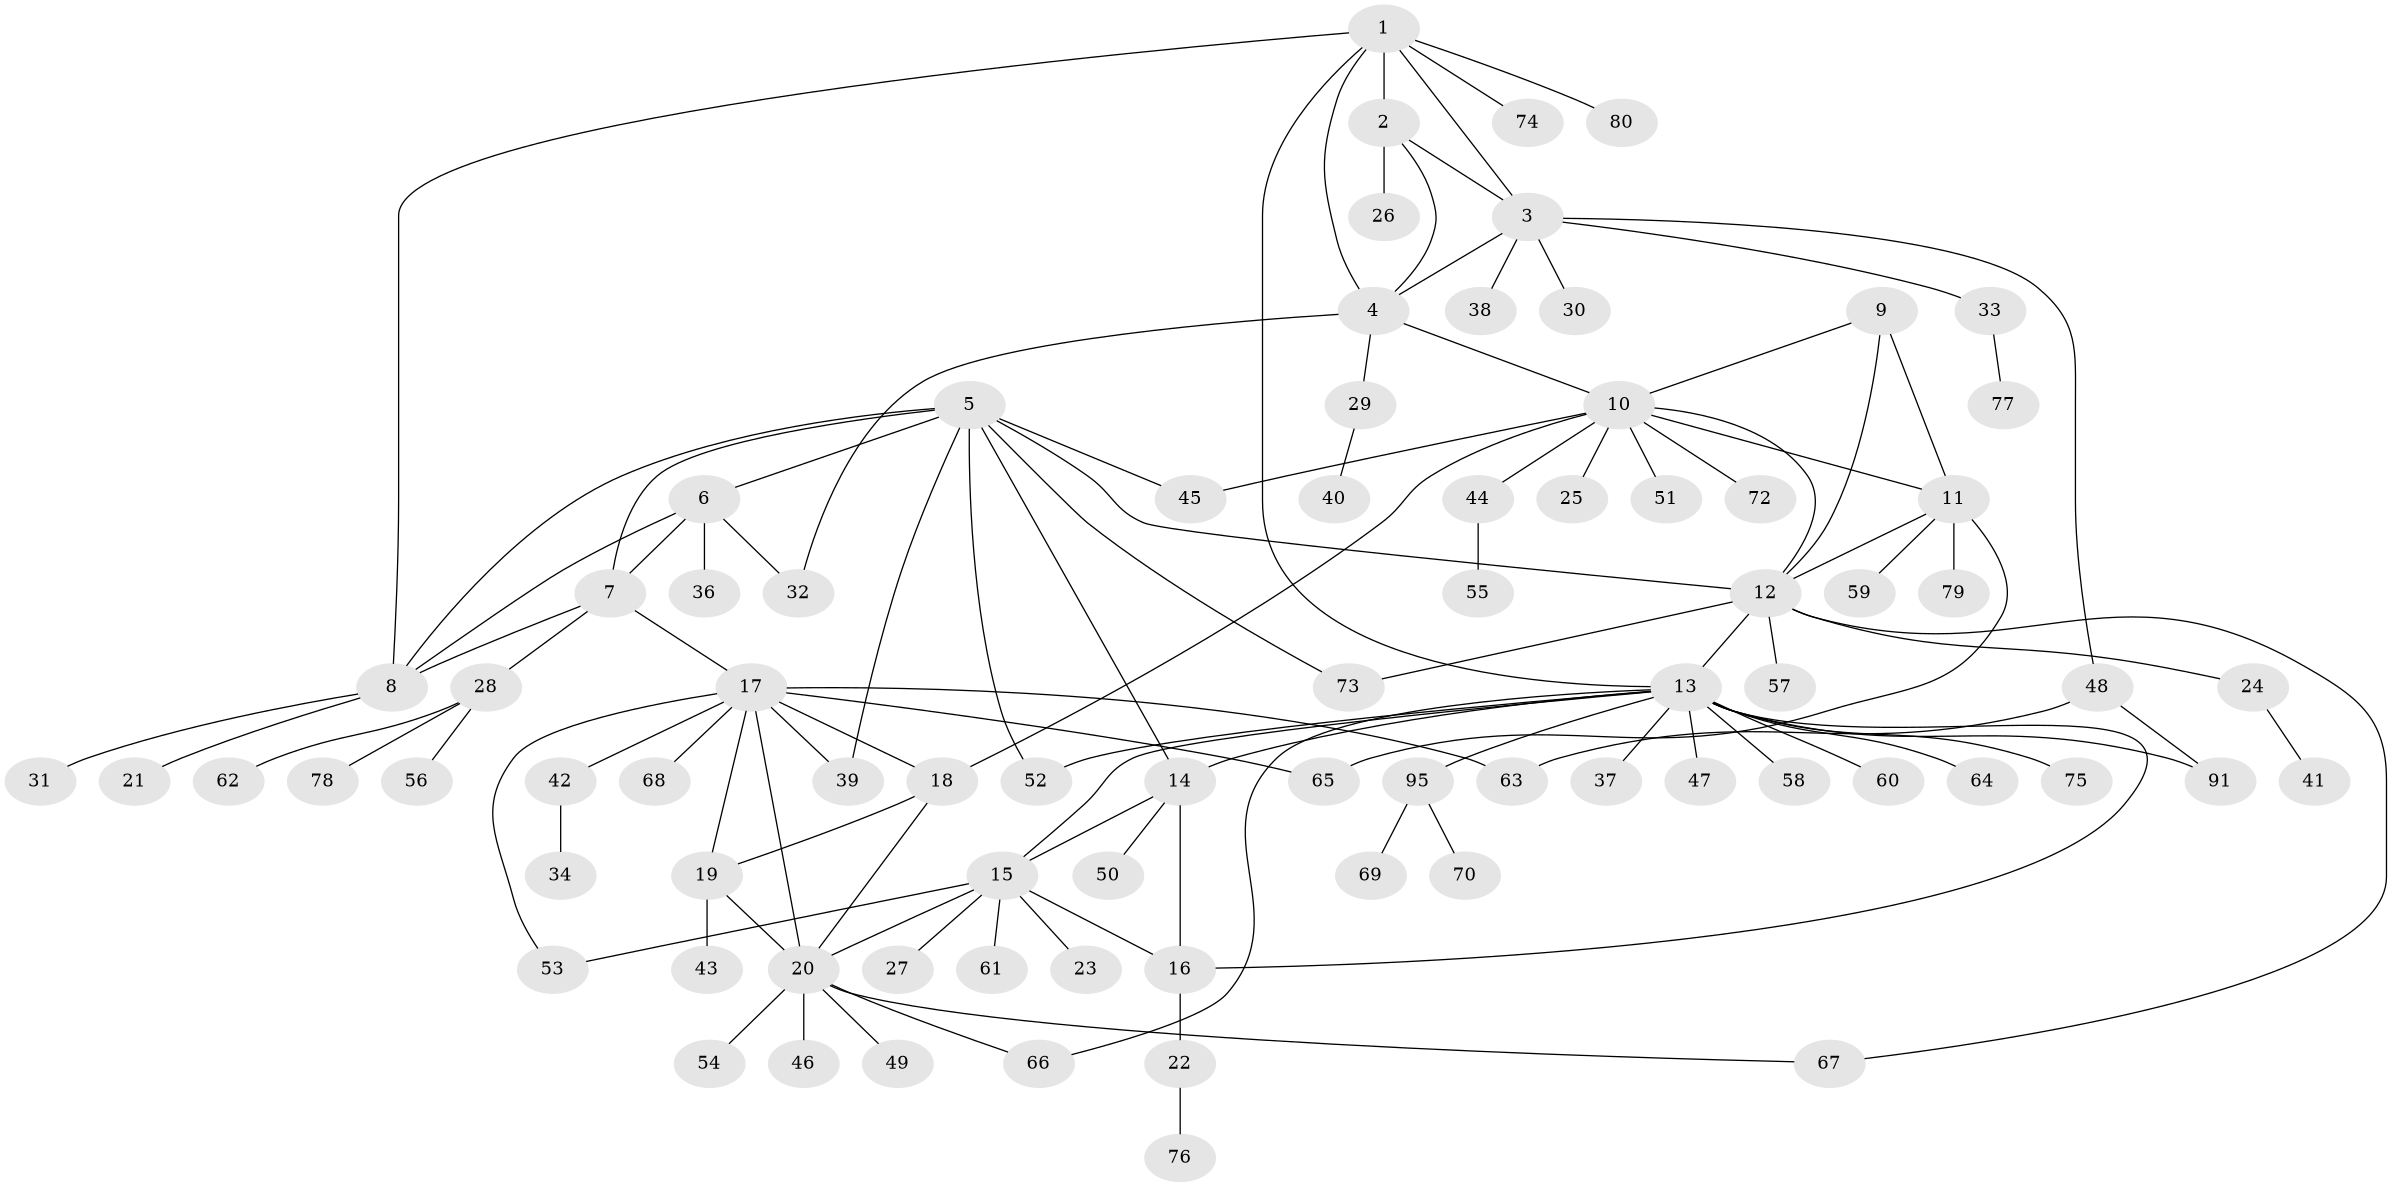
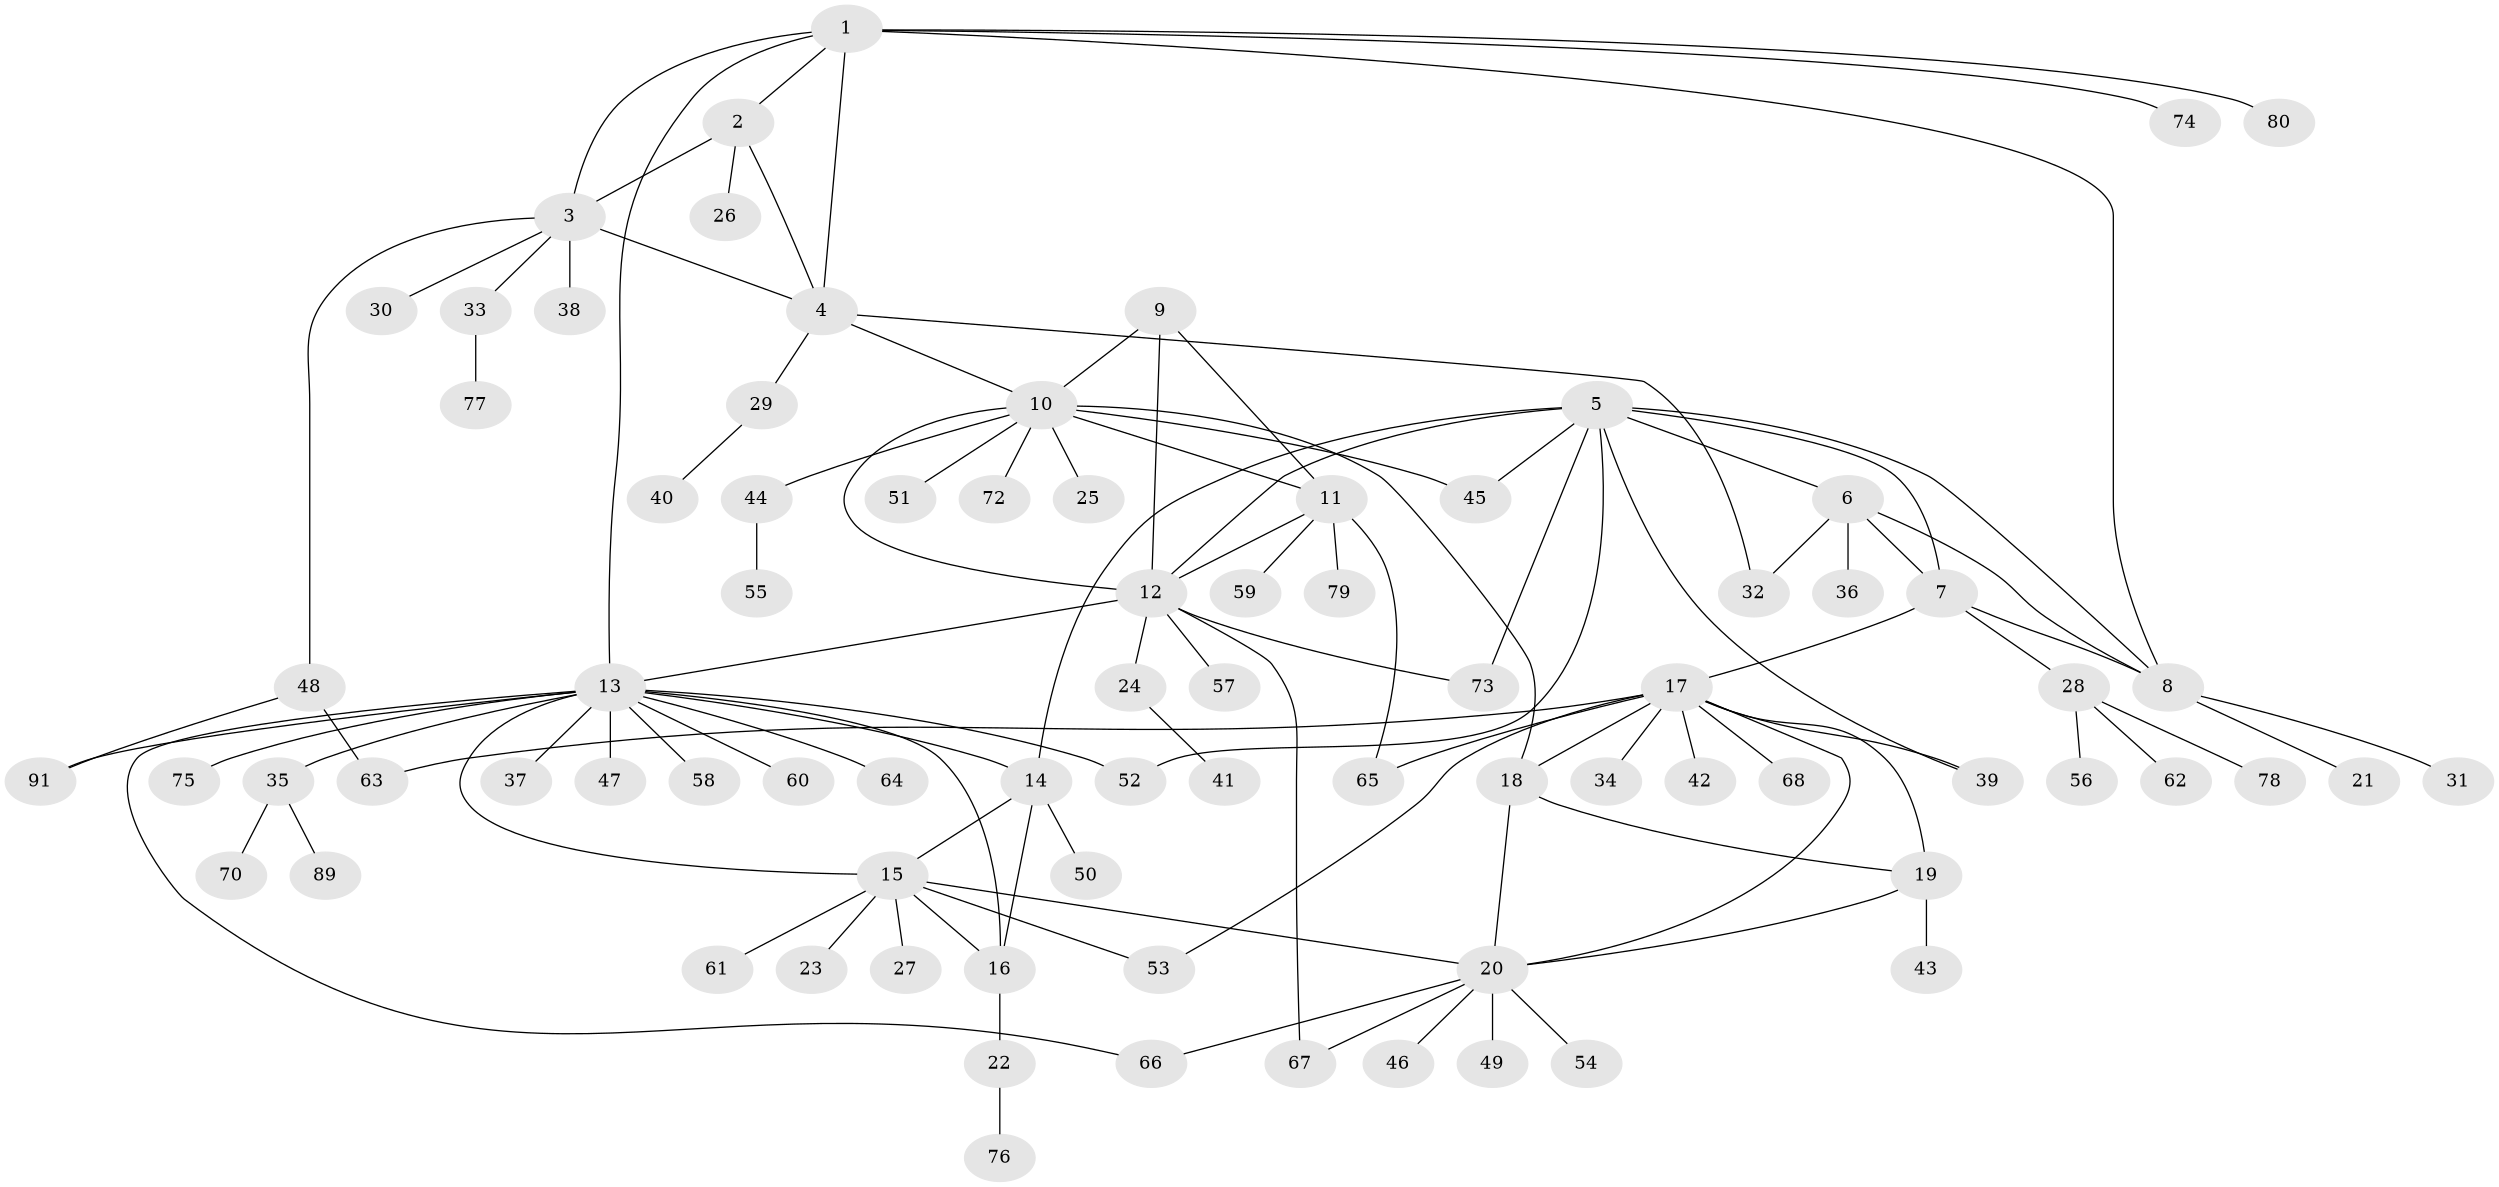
node "95": label "95" -> "35"
edge "42" -- "34": now "17" -- "34"
node "69": label "69" -> "89"
